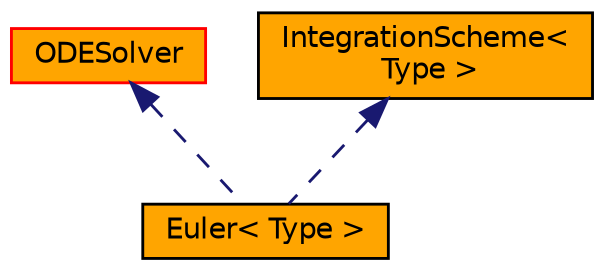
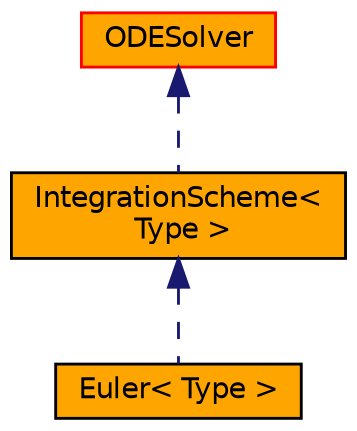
edge "Euler< Type >" -> "ODESolver": now "IntegrationScheme< Type >" -> "ODESolver"
